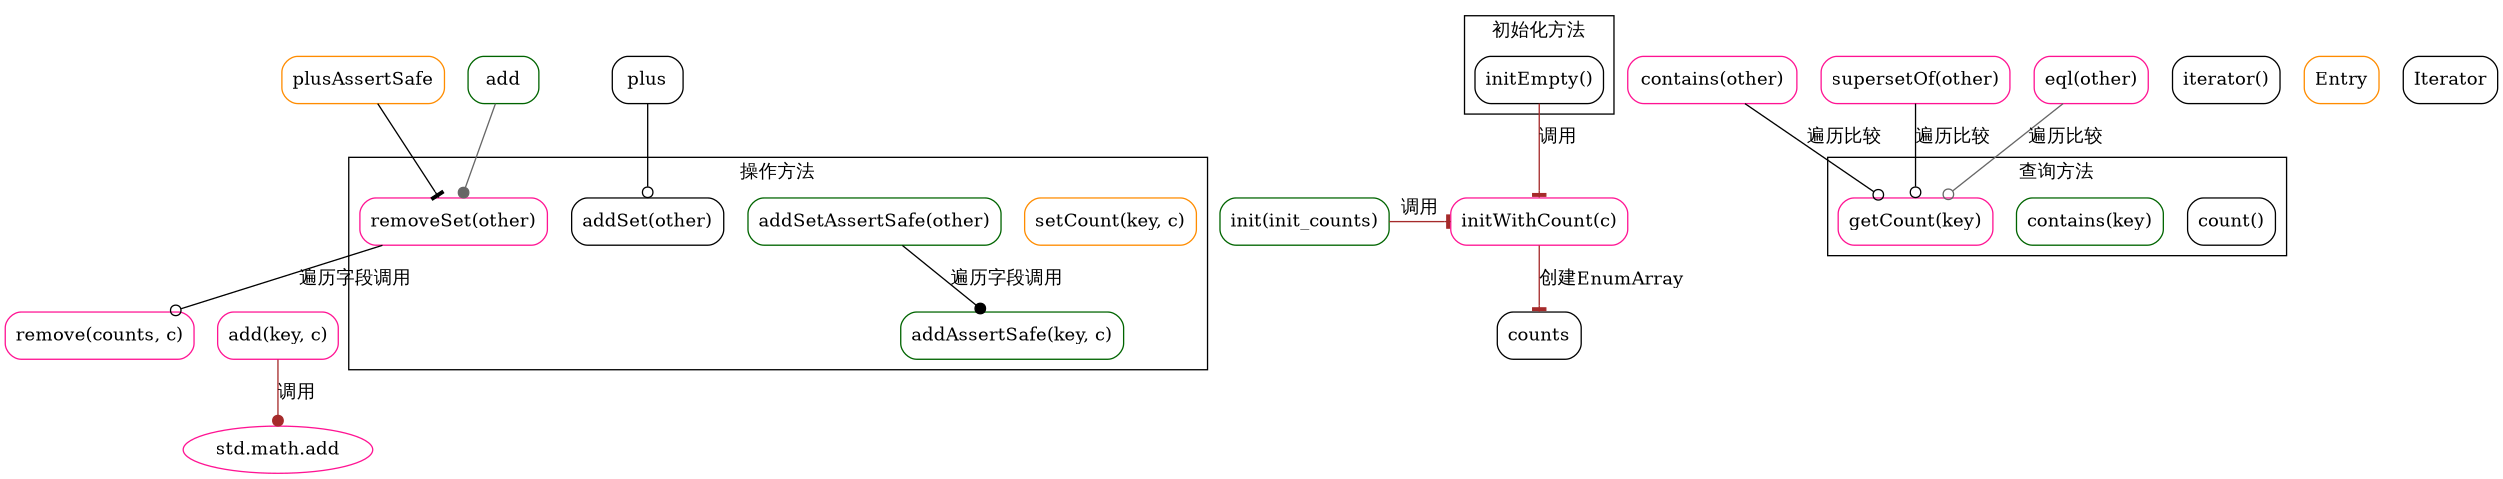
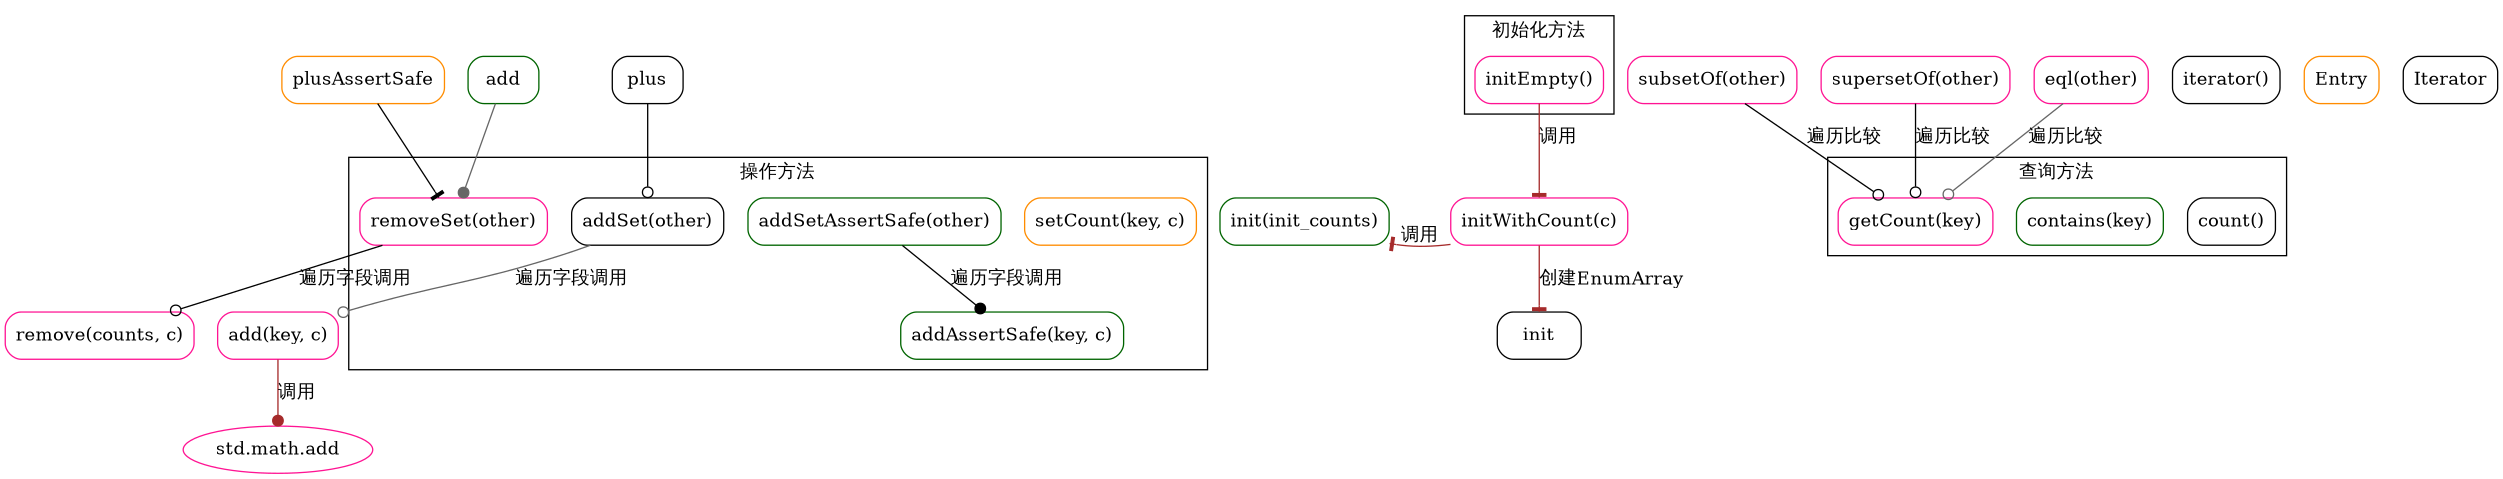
node "initEmpty()": color black -> deeppink
node "contains(other)": label "contains(other)" -> "subsetOf(other)"
edge "init(init_counts)" -> "initWithCount(c)": reversed
edge "addSet(other)" -> "add(key, c)": added, label "遍历字段调用"
node "counts": label "counts" -> "init"
